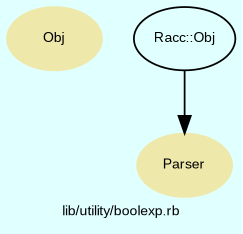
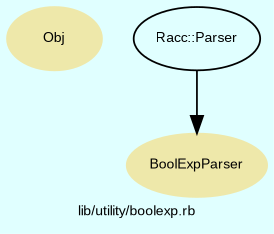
node "Racc::Obj": label "Racc::Obj" -> "Racc::Parser"
node "Parser": label "Parser" -> "BoolExpParser"
